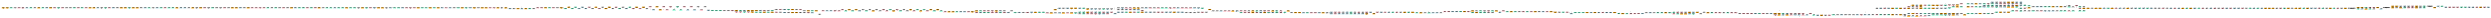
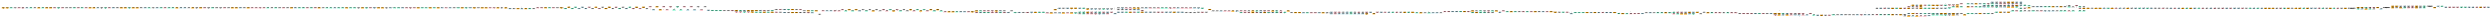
node "0x006172e2 pushl": fillcolor lightblue -> orange
